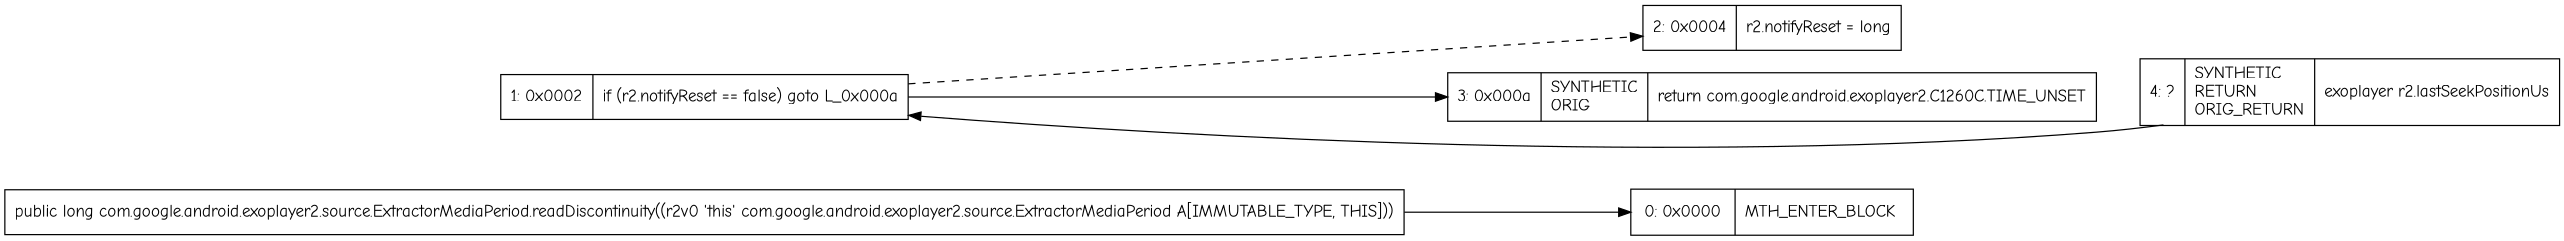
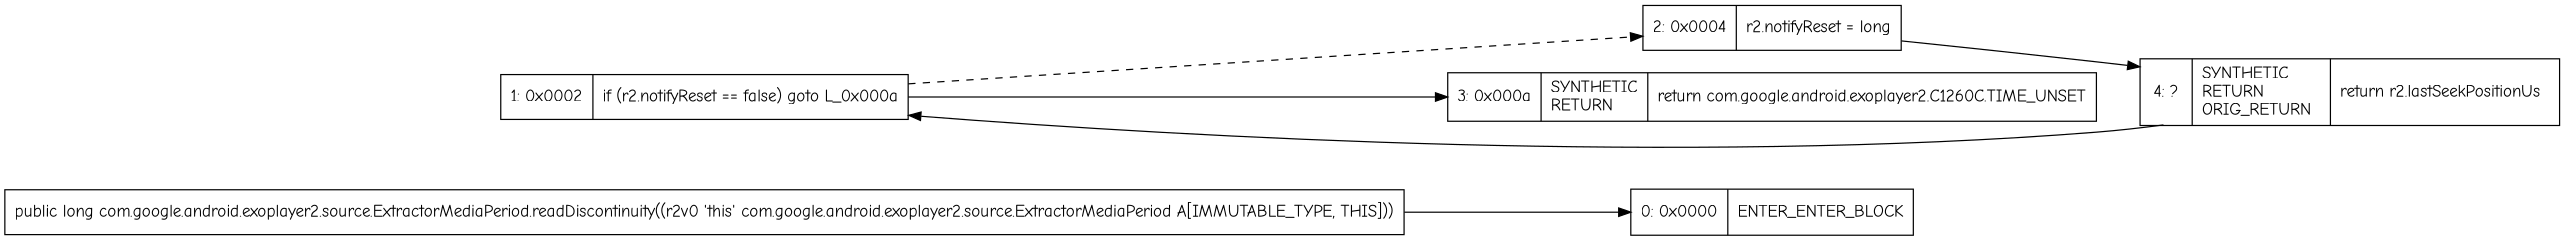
edge "2: 0x0004" -> "4: ?": added
node "4: ?": text "exoplayer r2.lastSeekPositionUs" -> "return r2.lastSeekPositionUs"
node "3: 0x000a": text "ORIG" -> "RETURN"
node "0: 0x0000": text "MTH_ENTER_BLOCK" -> "ENTER_ENTER_BLOCK"
